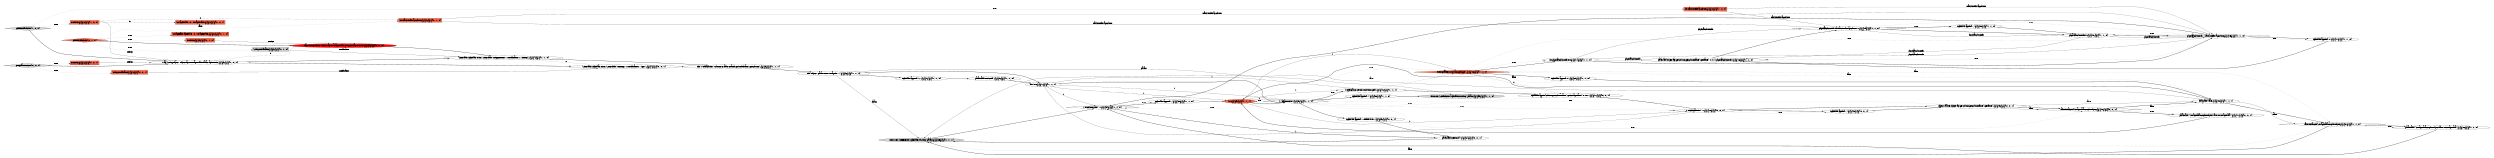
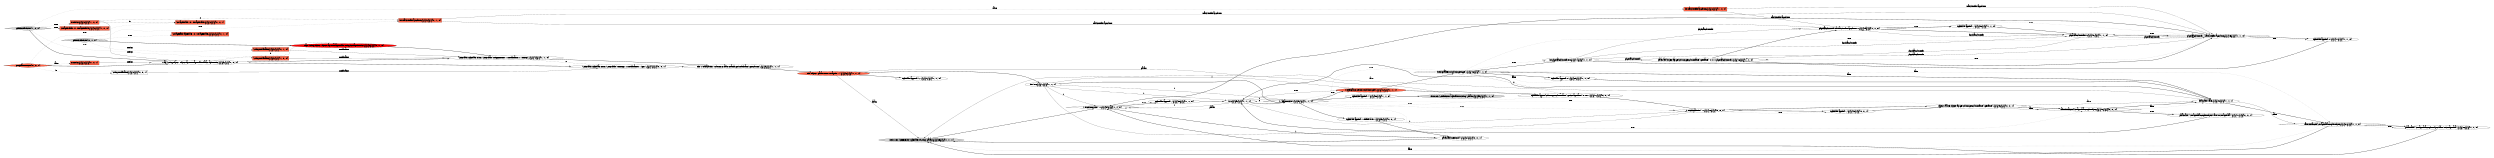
edge "getInsertExecutor['1', '0', '0']" -> "int maxSizeOfArrayColumn@@@2@@@['1', '0', '0']": label "true" -> "value"
edge "getInsertExecutor['0', '1', '0']" -> "int maxSizeOfArrayColumn@@@2@@@['0', '1', '0']": label "value" -> "true"
node "StorageBuilder<T> storageBuilder@@@2@@@['1', '0', '0']": added
edge "getUpdateExecutor['0', '0', '1']" -> "StorageBuilder<T> storageBuilder@@@2@@@['0', '0', '1']": added, label "true"
node "getInsertExecutor['0', '1', '0']": fillcolor tomato -> lightgray
node "T metrics@@@2@@@['0', '1', '0']": removed
edge "int physicalColumnIdx = 0@@@14@@@['1', '1', '0']" -> "physicalColumnIdx++@@@16@@@['1', '1', '0']": added, label "physicalColumnIdx"
edge "getInsertExecutor['0', '1', '0']" -> "String modelName@@@2@@@['0', '1', '0']": label "true" -> "metrics"
node "String modelName@@@2@@@['0', '1', '0']": fillcolor lightgray -> tomato
edge "i++@@@9@@@['1', '1', '1']" -> ".isAssignableFrom(column.getType())@@@13@@@['1', '1', '0']": now "i++@@@9@@@['1', '1', '1']" -> "i != columns.size() - 1@@@34@@@['1', '1', '0']"
node "String modelName@@@2@@@['1', '0', '0']": added
edge "getUpdateExecutor['0', '0', '1']" -> "T metrics@@@2@@@['0', '0', '1']": label "true" -> "value"
node "getUpdateExecutor['0', '0', '1']": fillcolor lightgray -> tomato
edge "getUpdateExecutor['0', '0', '1']" -> "String modelName@@@2@@@['0', '0', '1']": label "true" -> "5"
node "String modelName@@@2@@@['0', '0', '1']": fillcolor tomato -> white
node ".isAssignableFrom(column.getType())@@@13@@@['1', '1', '0']": fillcolor tomato -> white
node "List<Object> param = new ArrayList<>()@@@6@@@['1', '1', '1']": fillcolor white -> tomato
edge ".isAssignableFrom(column.getType())@@@13@@@['1', '1', '0']" -> "param.add(value)@@@20@@@['1', '1', '1']": style dotted -> bold
node "param.add(metrics.id())@@@8@@@['1', '1', '0']": removed
edge "ModelColumn column = columns.get(i)@@@10@@@['1', '1', '1']" -> ".isAssignableFrom(column.getType())@@@13@@@['1', '1', '0']": style dashed -> bold
edge "i++@@@9@@@['1', '1', '1']" -> "ModelColumn column = columns.get(i)@@@10@@@['1', '1', '1']": label "i" -> "true"
node "ModelColumn column = columns.get(i)@@@10@@@['1', '1', '1']": fillcolor white -> tomato
node "i++@@@9@@@['1', '1', '1']": fillcolor tomato -> white
edge "i < columns.size()@@@8@@@['1', '1', '1']" -> "i++@@@9@@@['1', '1', '1']": label "true" -> "0"
edge "i < columns.size()@@@8@@@['1', '1', '1']" -> "i != columns.size() - 1@@@34@@@['1', '1', '0']": label "true" -> "param"
